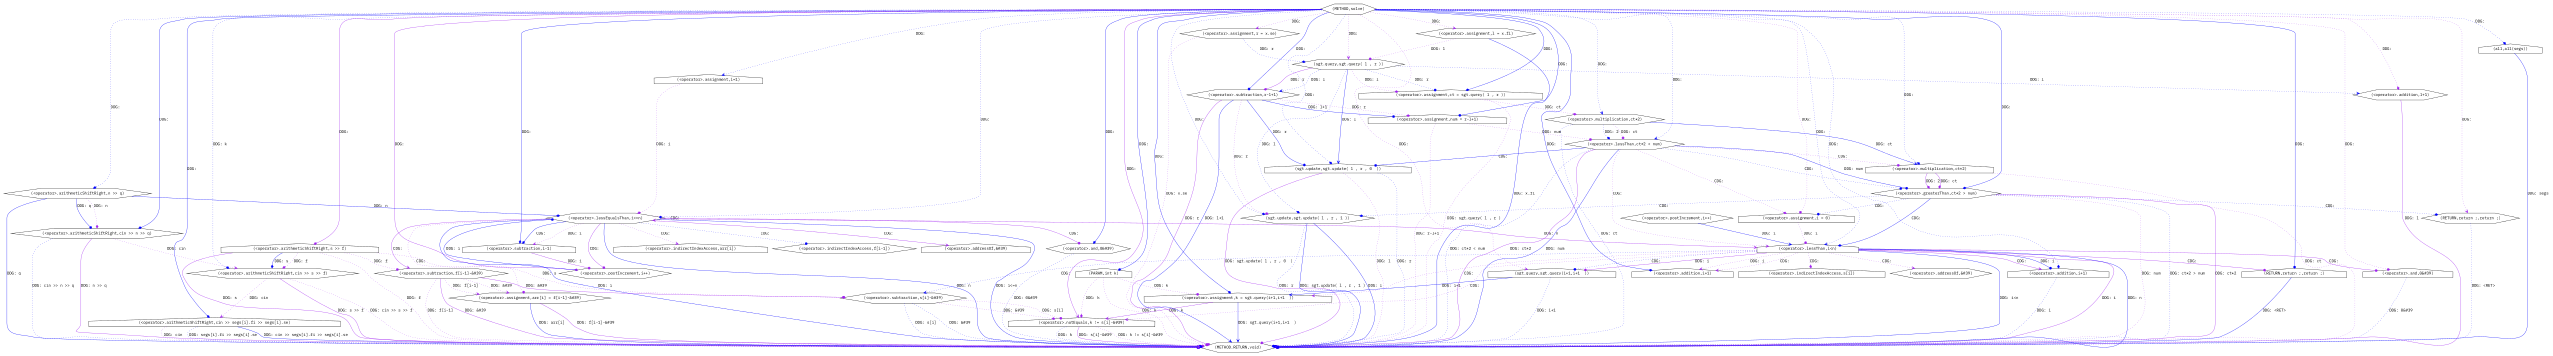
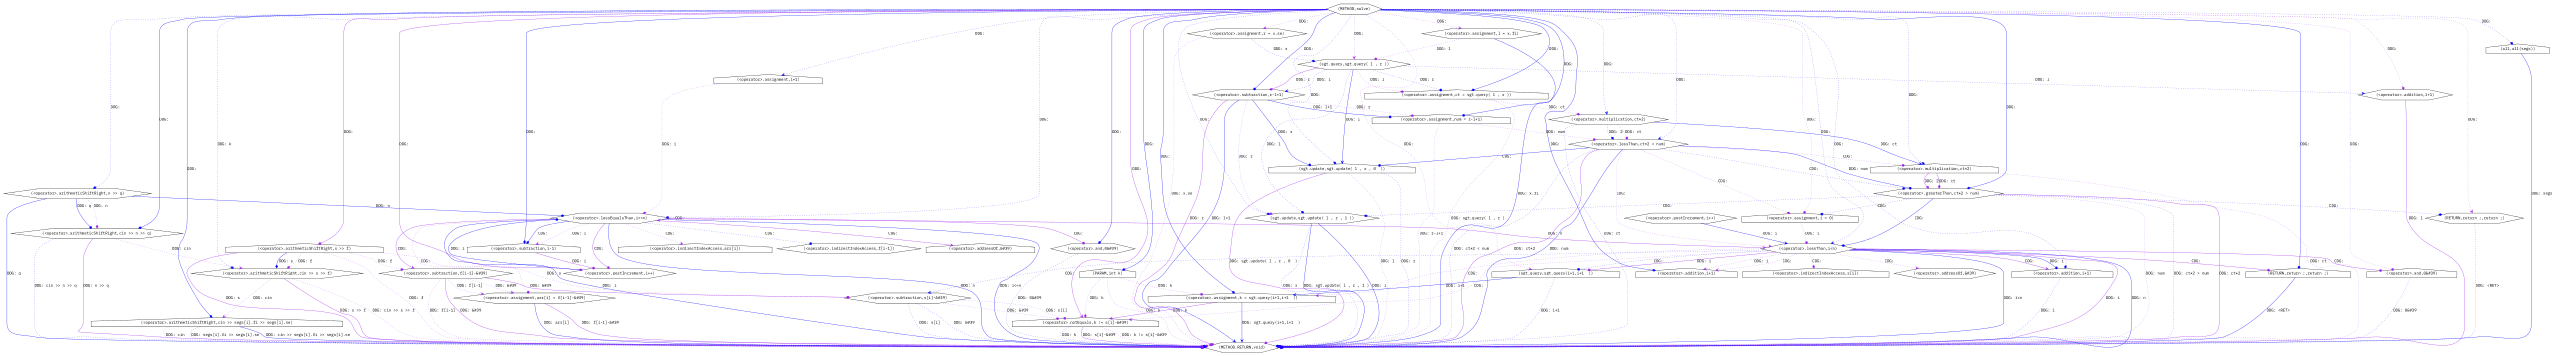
node "(<operator>.lessThan,i<n)": shape house -> hexagon
